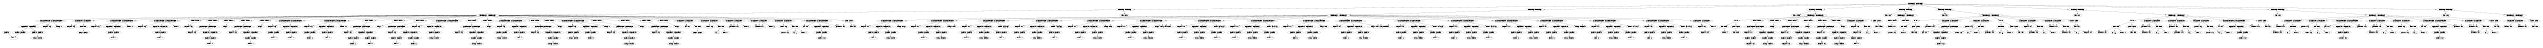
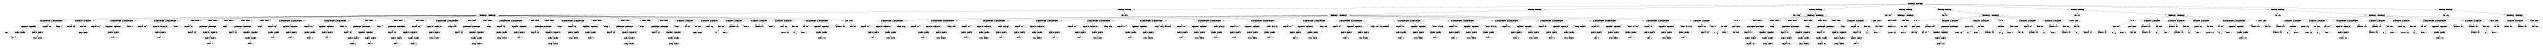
node "string2 | Carla": added
node "entero | 45784565": removed
node "ACCESO": label "ACCESO" -> "RAIZ"
node "op | >=": added
